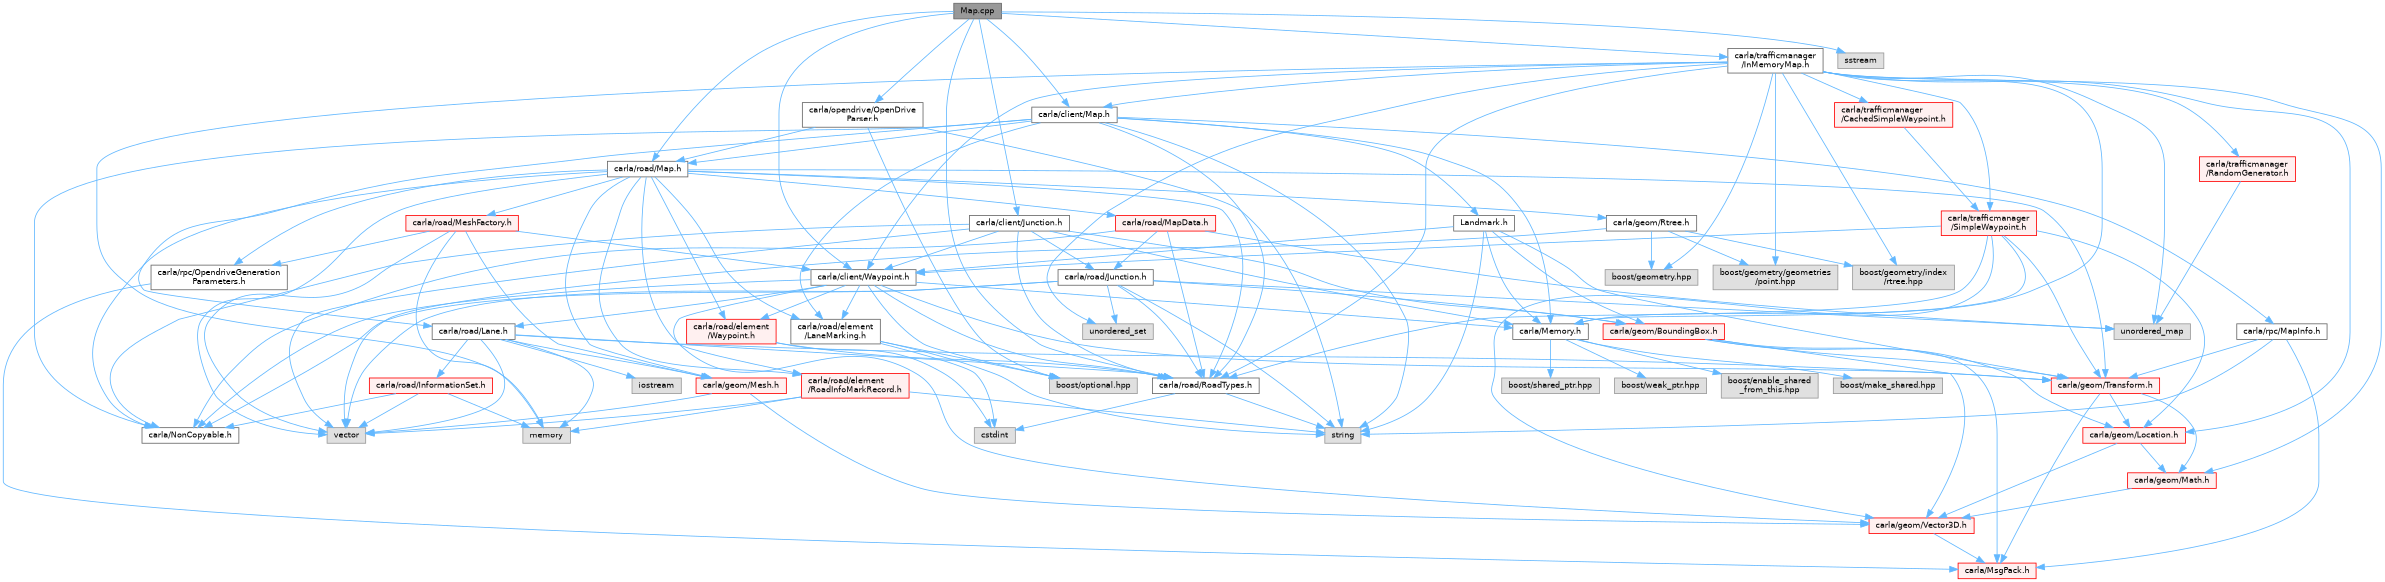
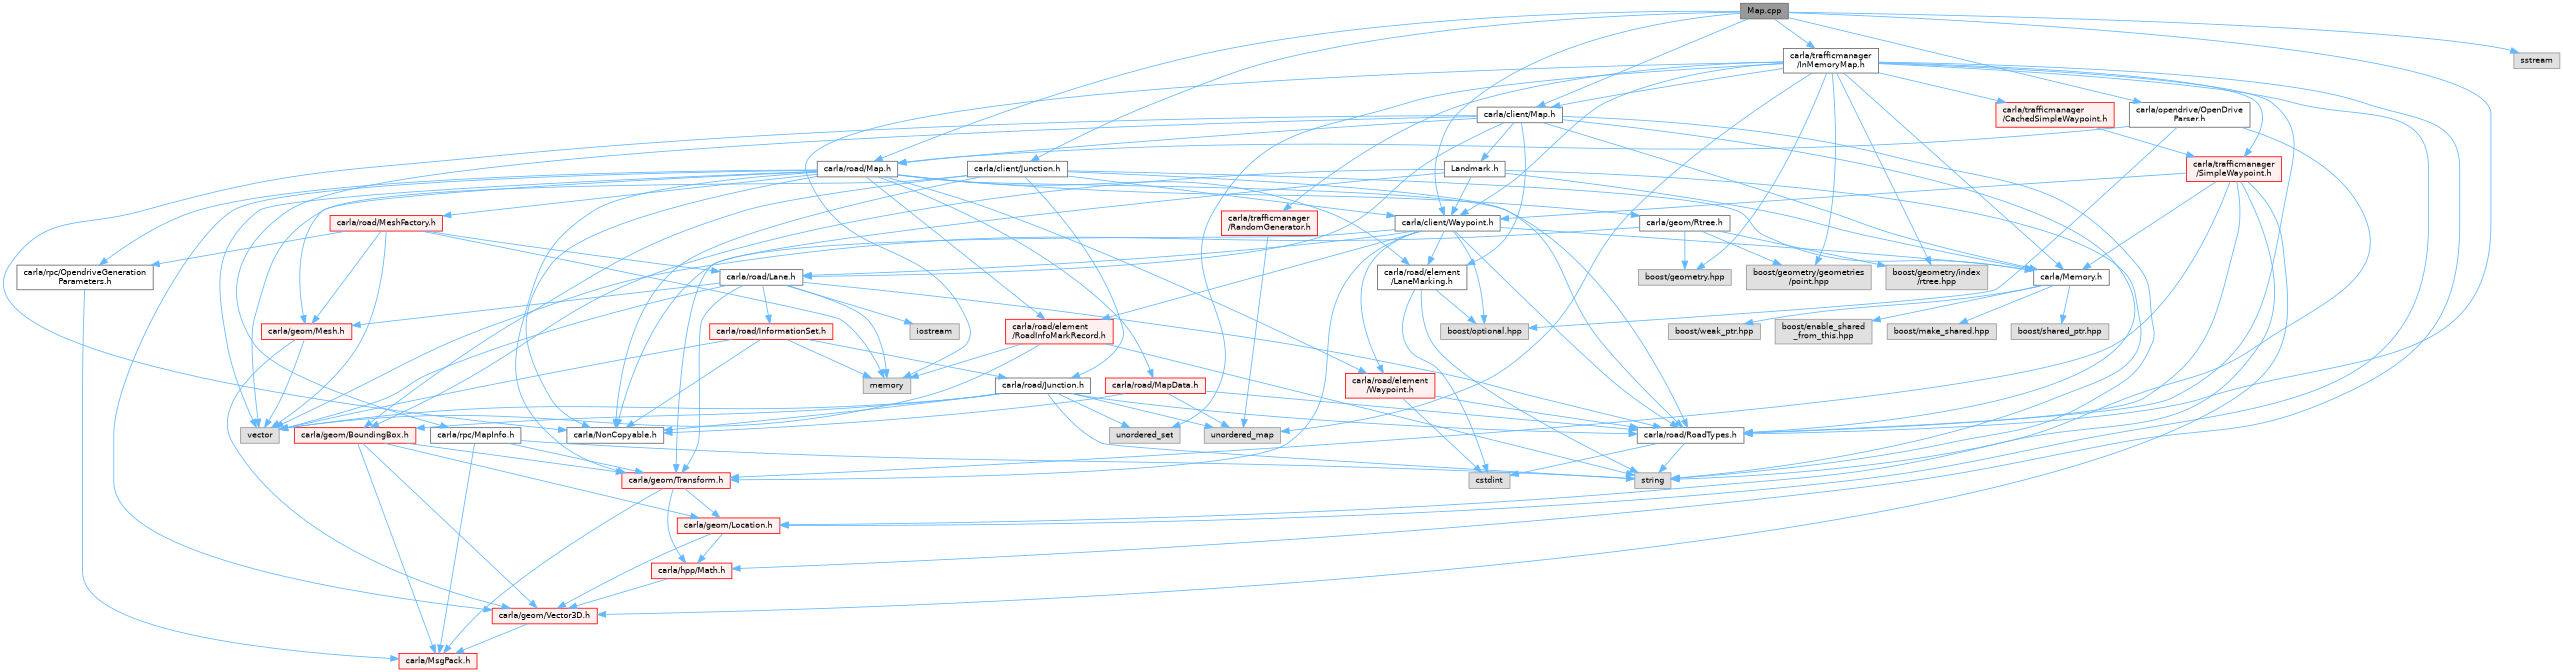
edge "carla/road/MeshFactory.h" -> "carla/client/Waypoint.h": now "carla/road/MeshFactory.h" -> "carla/road/Lane.h"
edge "carla/road/MapData.h" -> "carla/road/Junction.h": now "carla/road/InformationSet.h" -> "carla/road/Junction.h"
node "carla/geom/Math.h": label "carla/geom/Math.h" -> "carla/hpp/Math.h"
